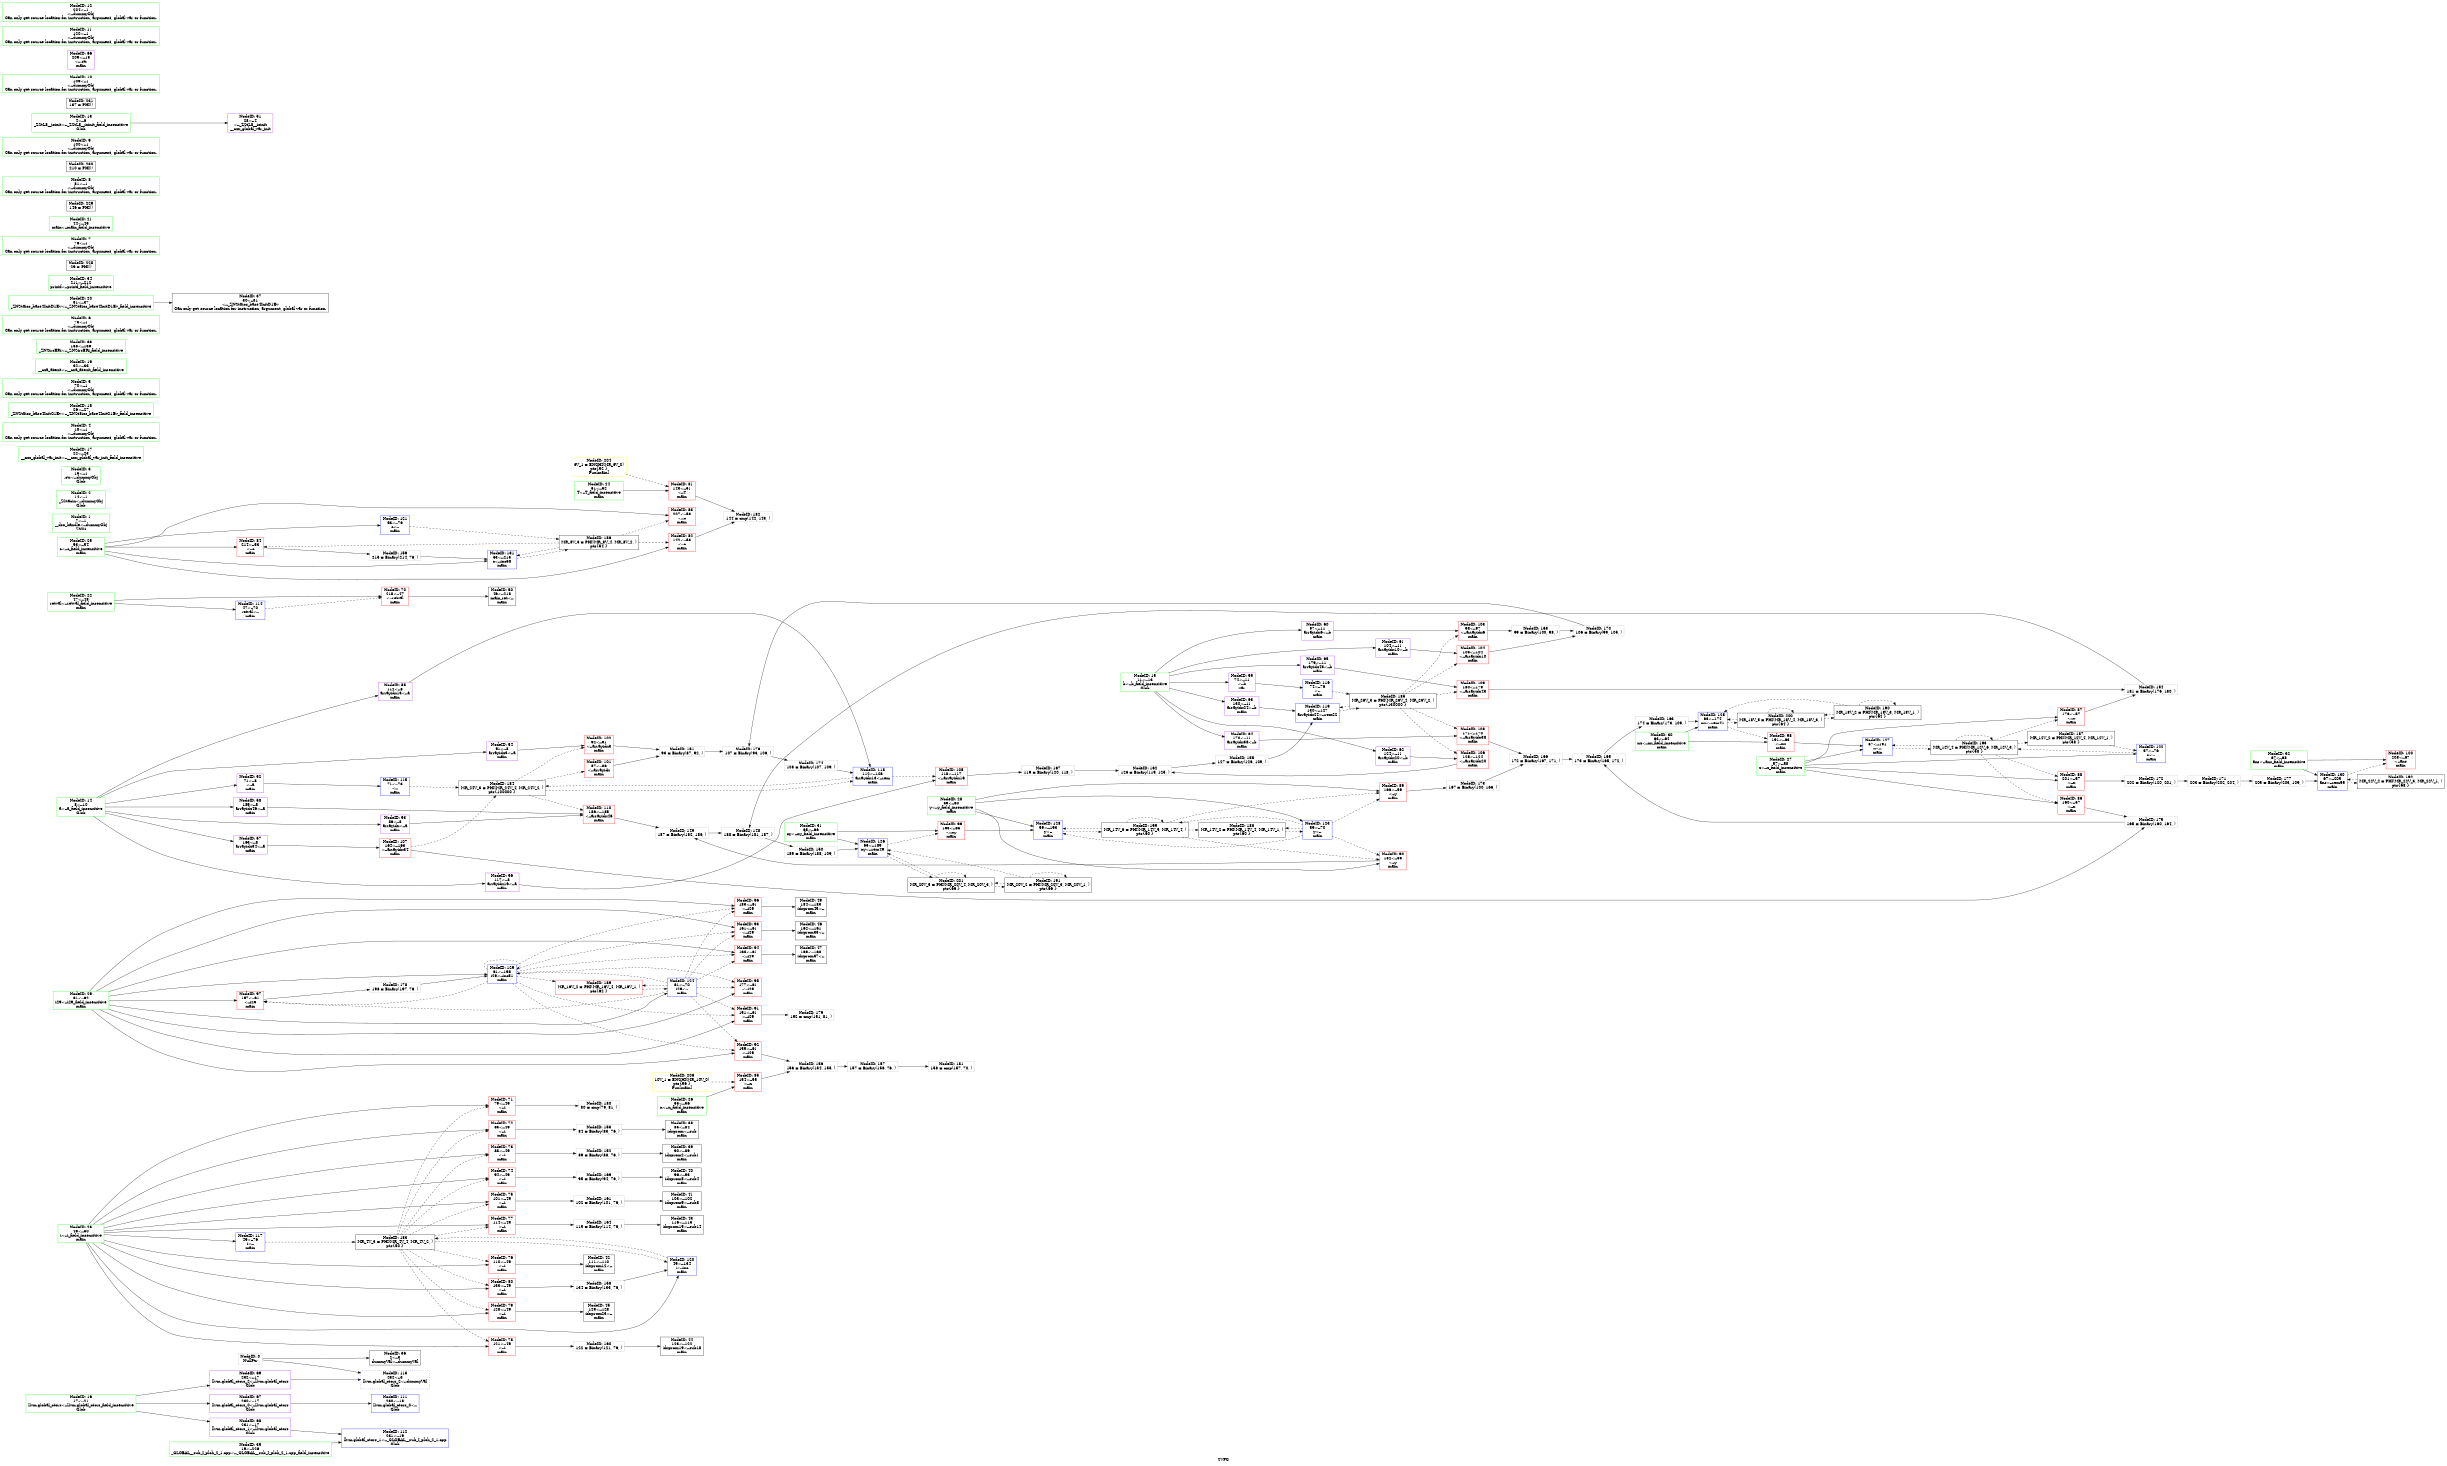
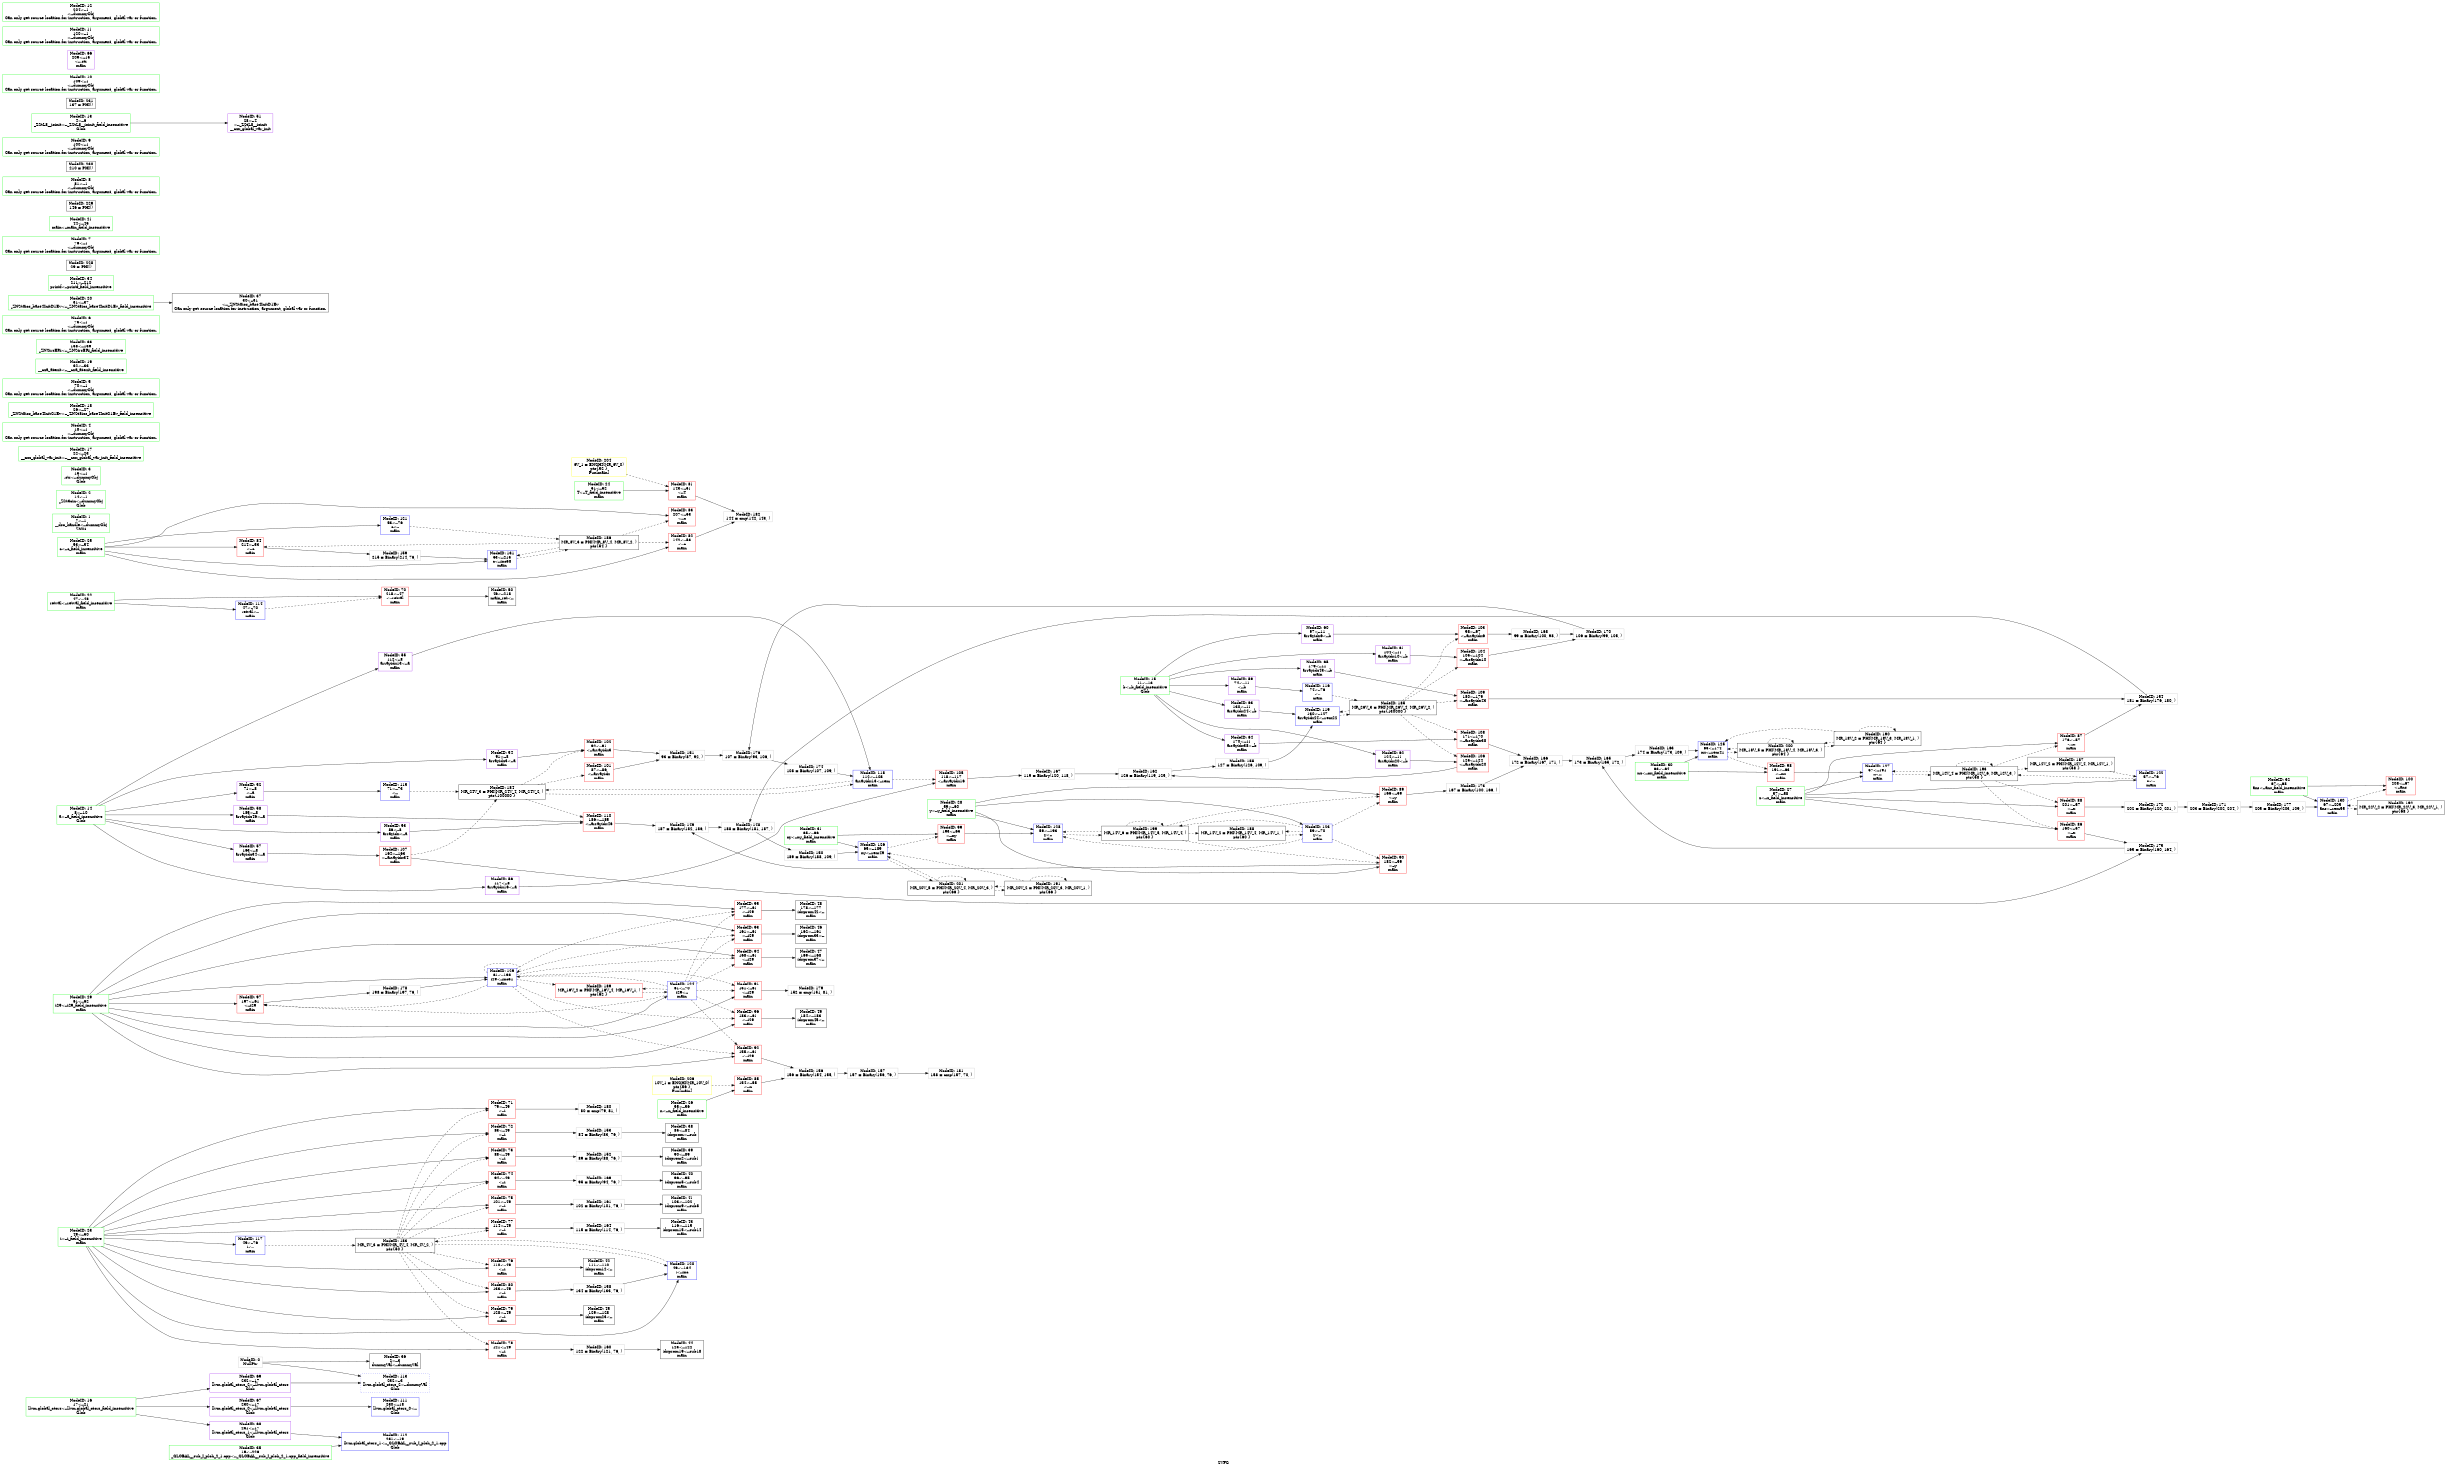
node "NodeID: 59": text "var" -> "main"
node "NodeID: 48": added
